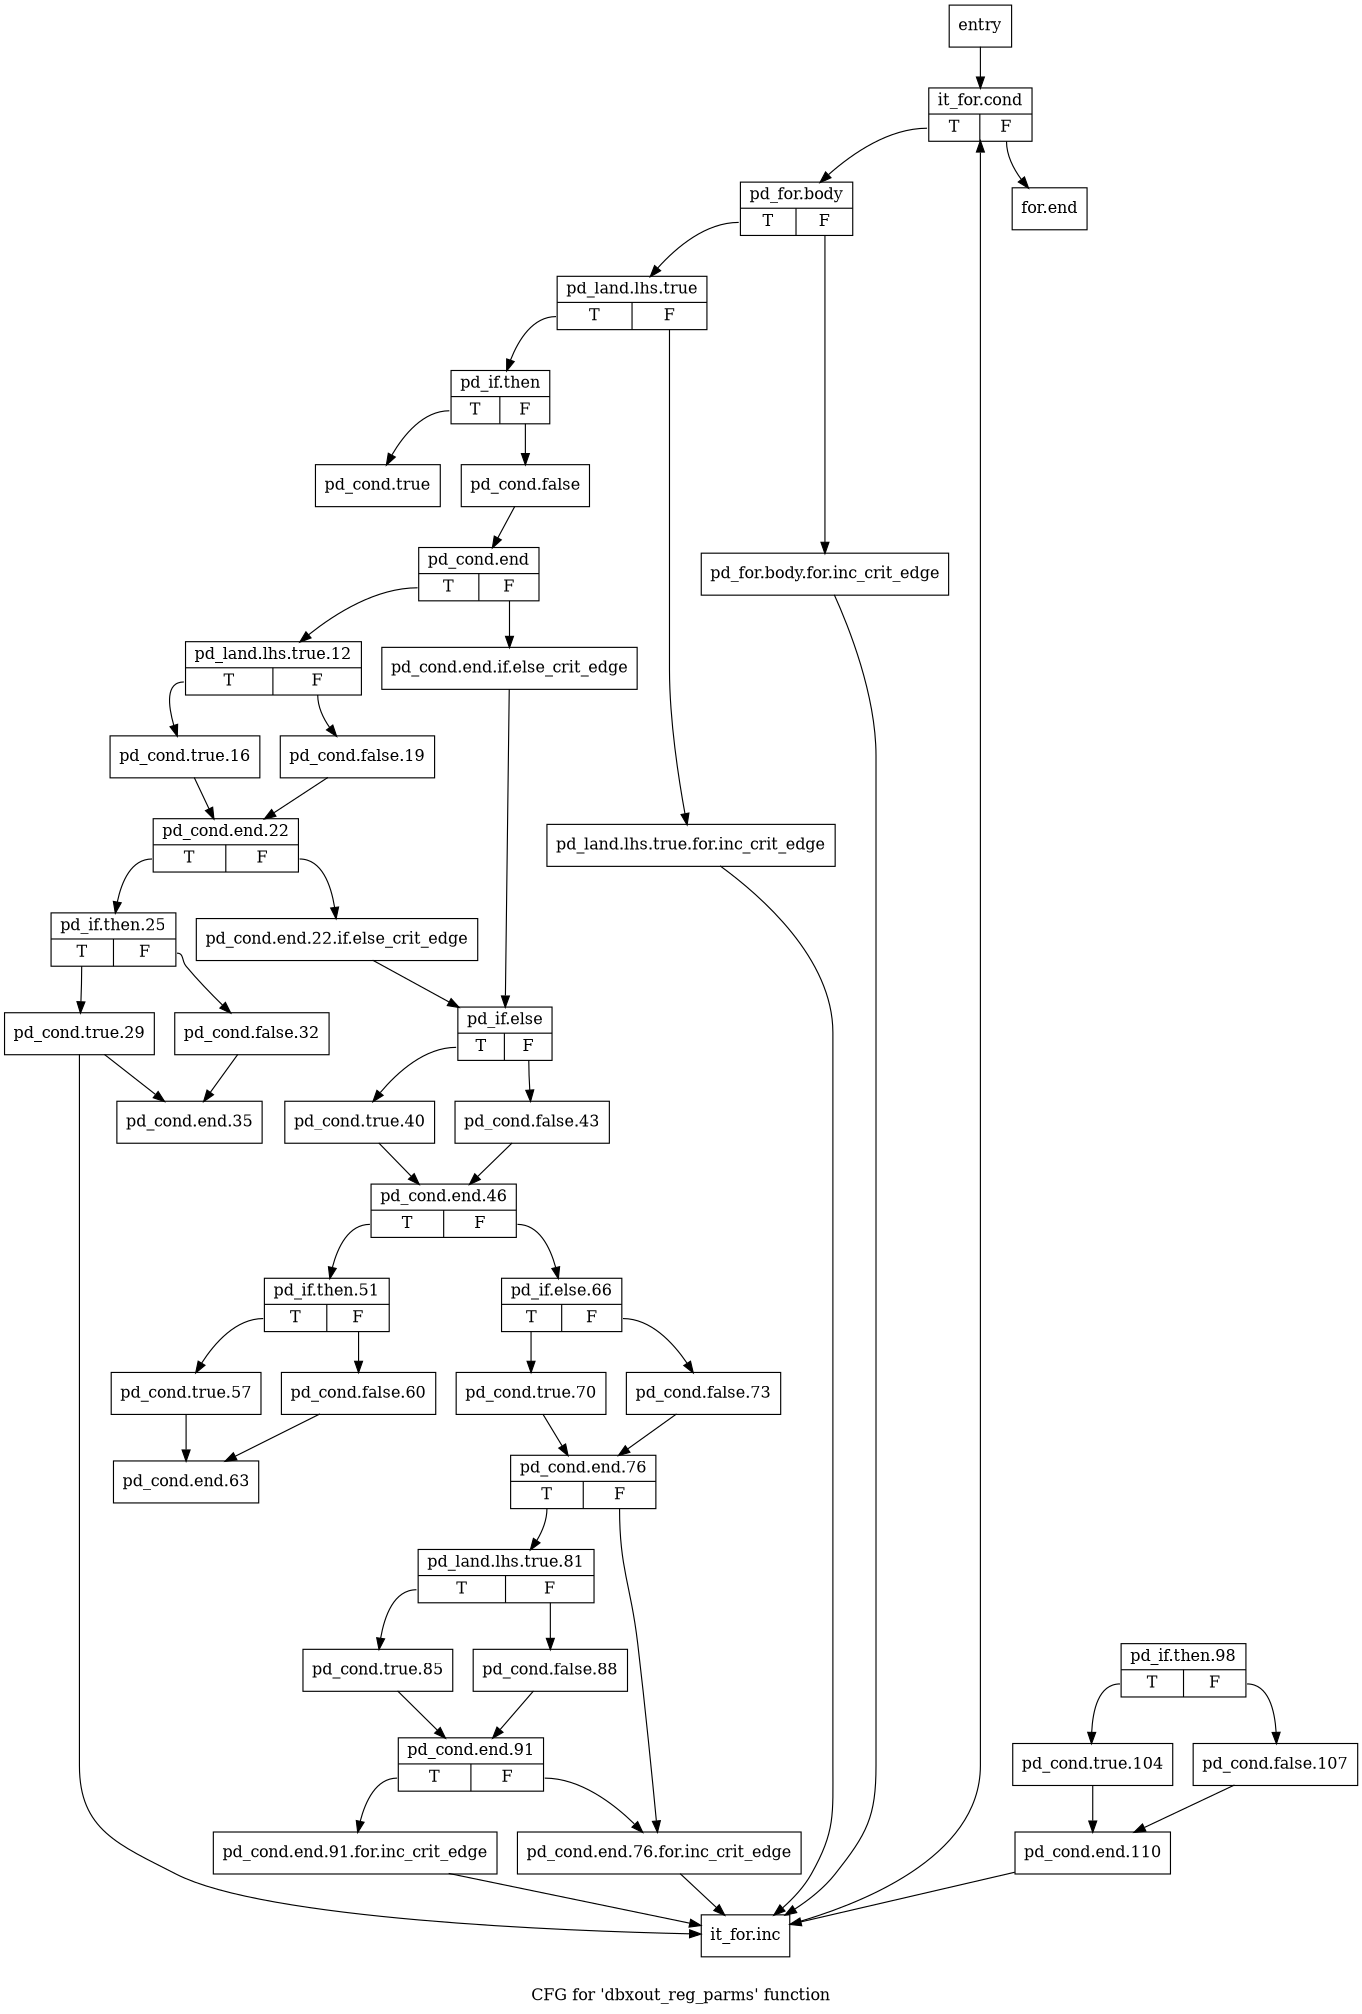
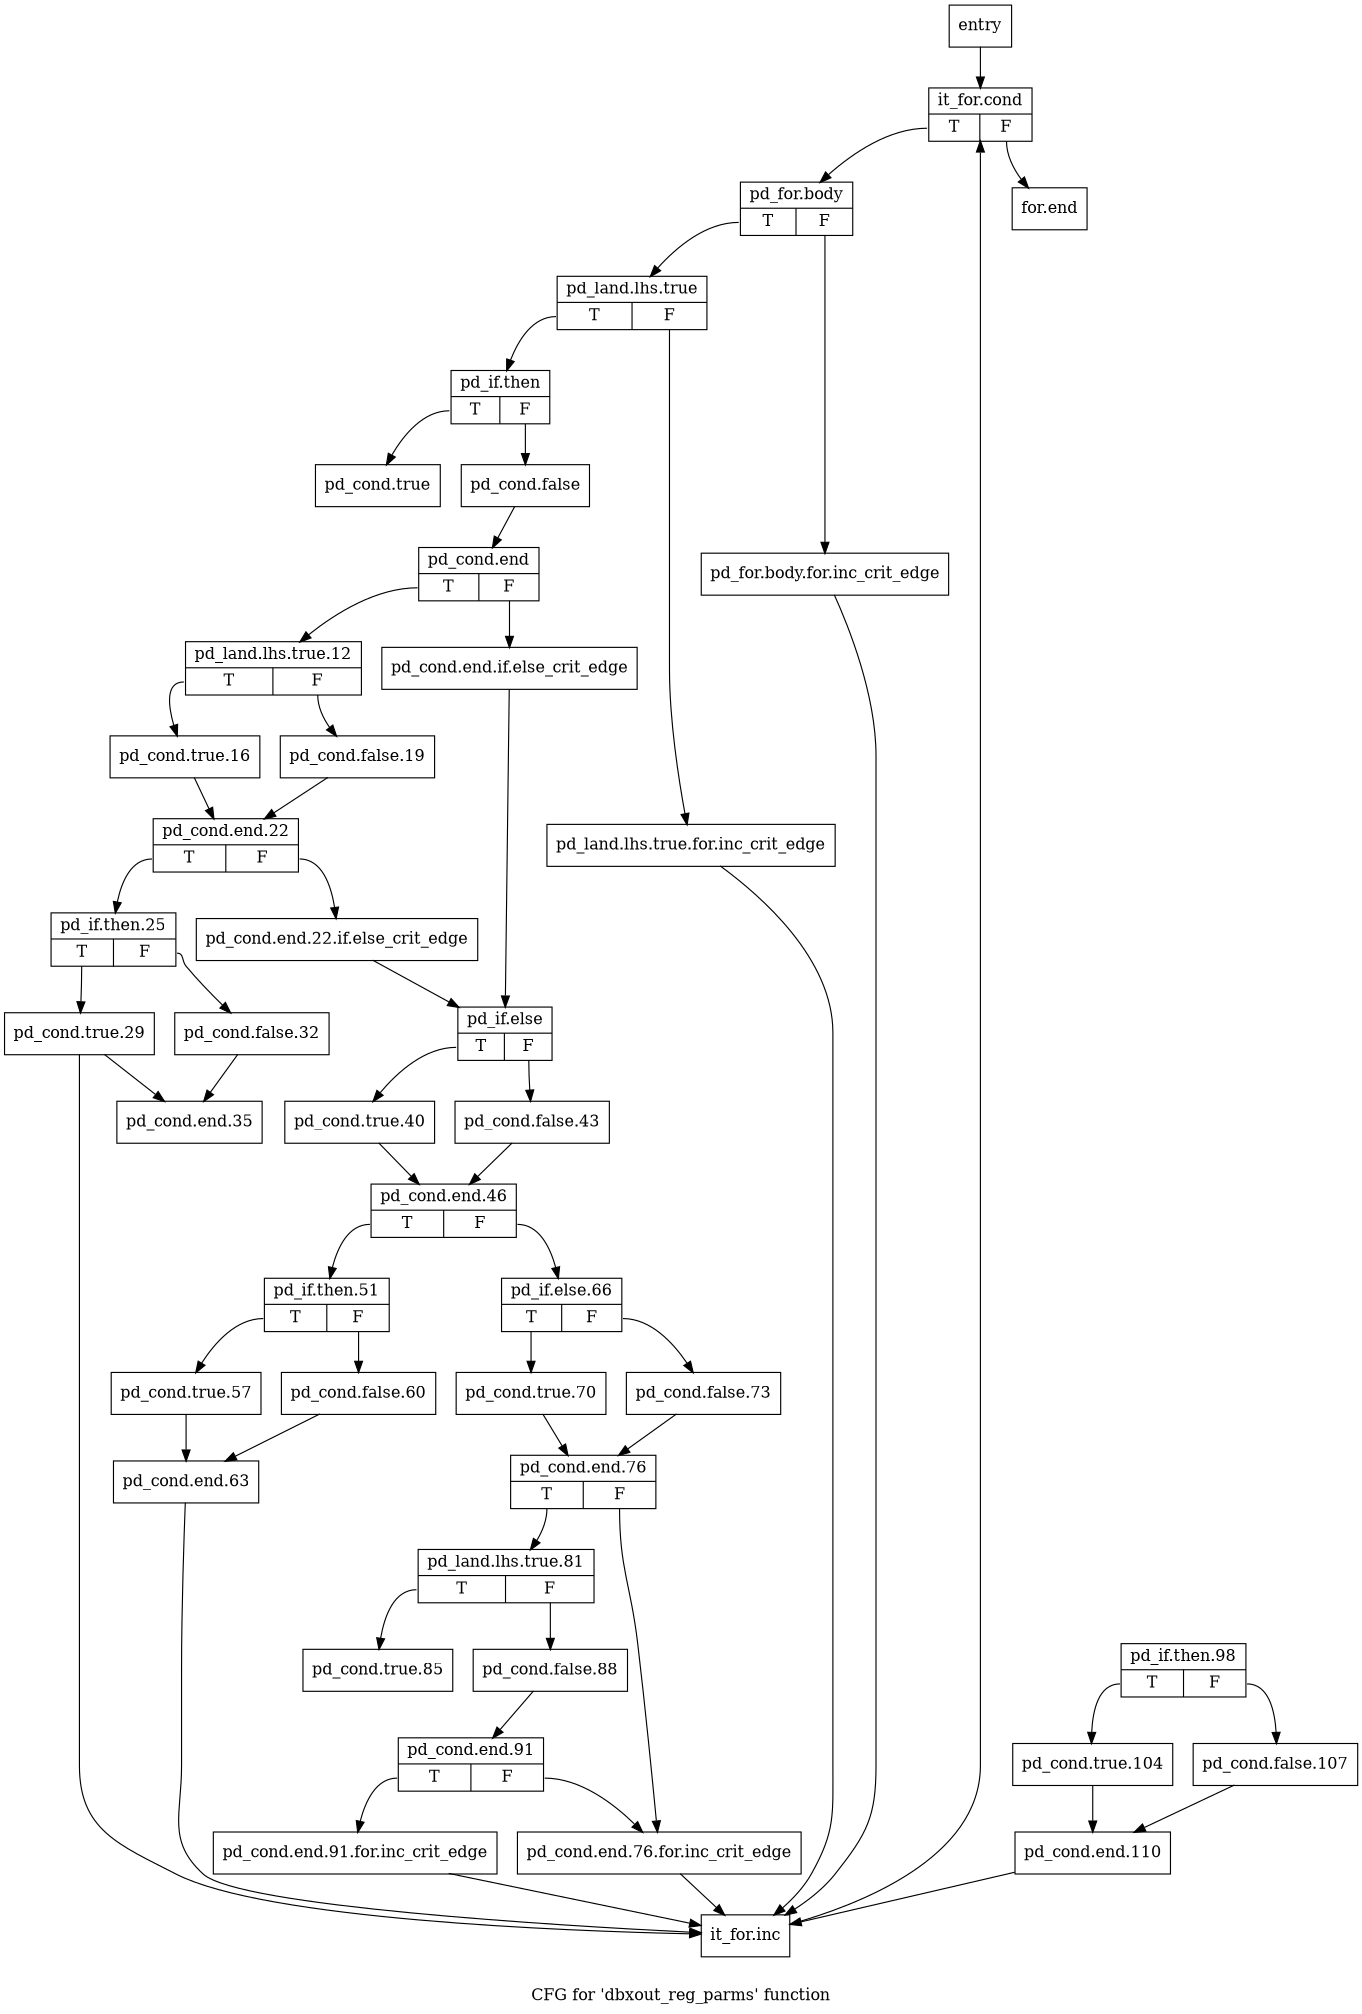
edge "pd_cond.true.85" -> "pd_cond.end.91": removed
edge "pd_cond.end.63" -> "it_for.inc": added
